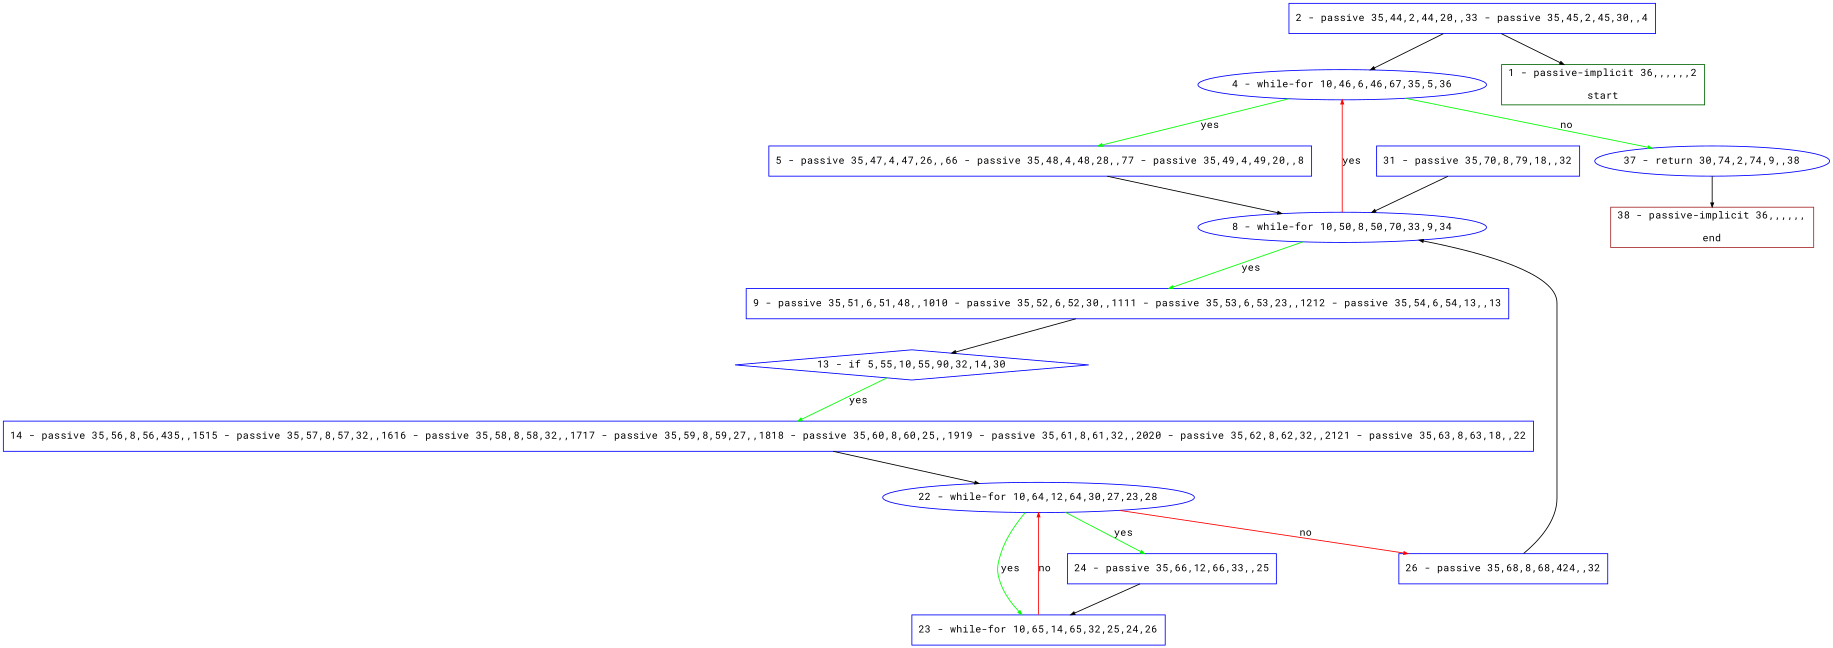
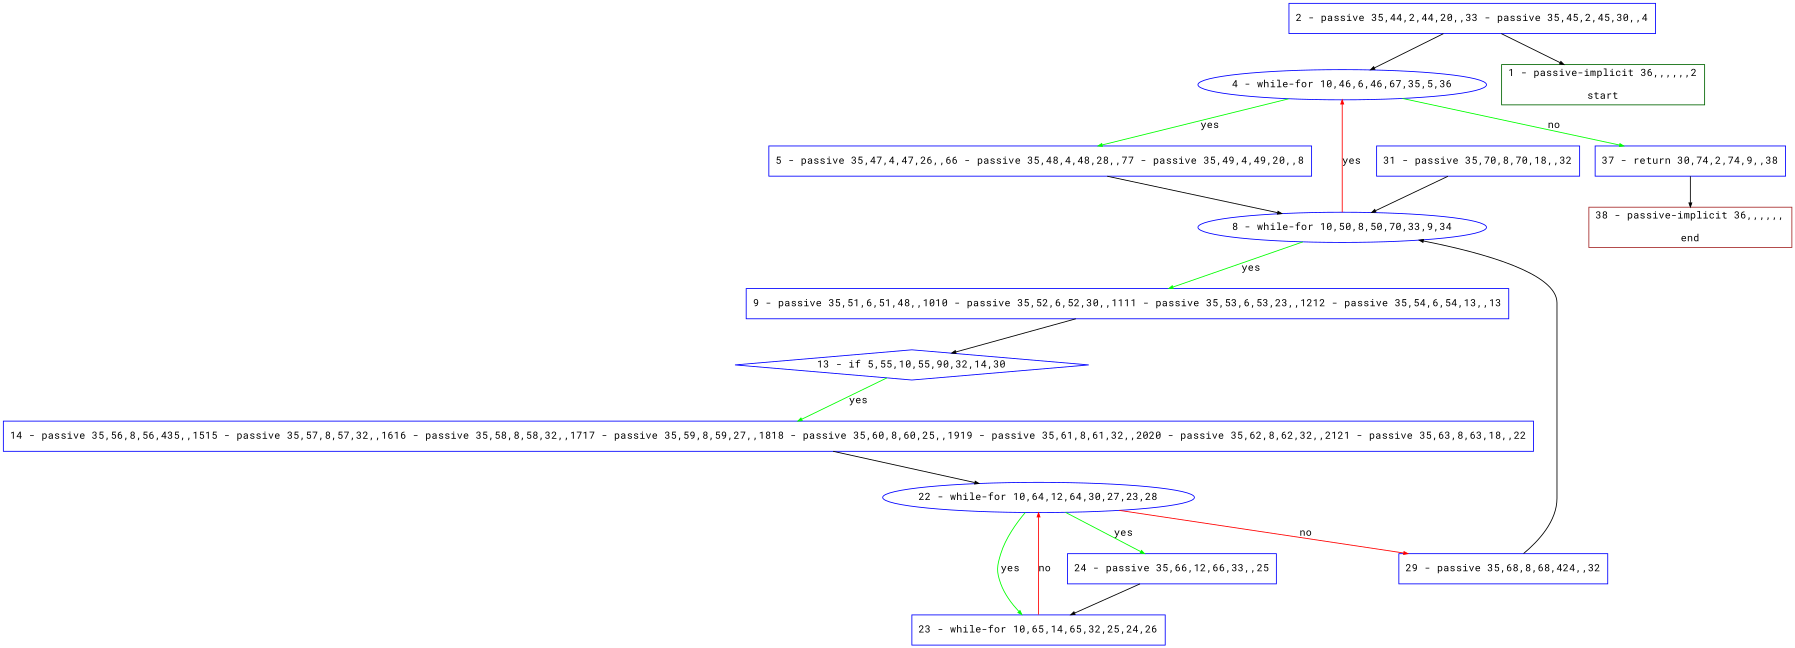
node "31 - passive 35,70,8,79,18,,32": label "31 - passive 35,70,8,79,18,,32" -> "31 - passive 35,70,8,70,18,,32"
node "37 - return 30,74,2,74,9,,38": shape ellipse -> box
node "26 - passive 35,68,8,68,424,,32": label "26 - passive 35,68,8,68,424,,32" -> "29 - passive 35,68,8,68,424,,32"
